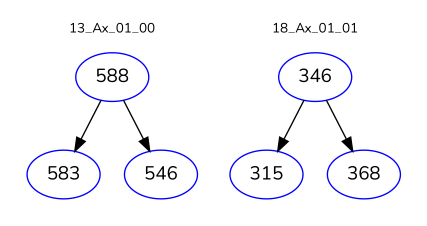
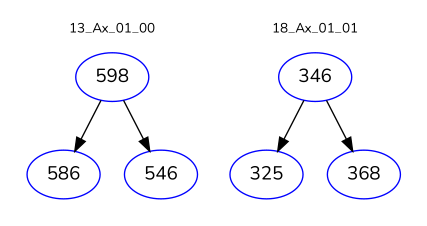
node "588": label "588" -> "598"
node "583": label "583" -> "586"
node "315": label "315" -> "325"
